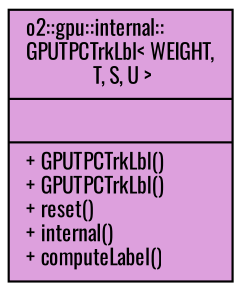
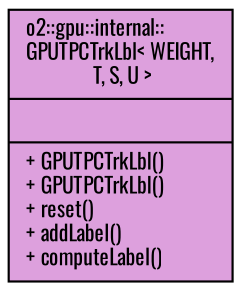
node "o2::gpu::internal::": text "+ internal()" -> "+ addLabel()"
